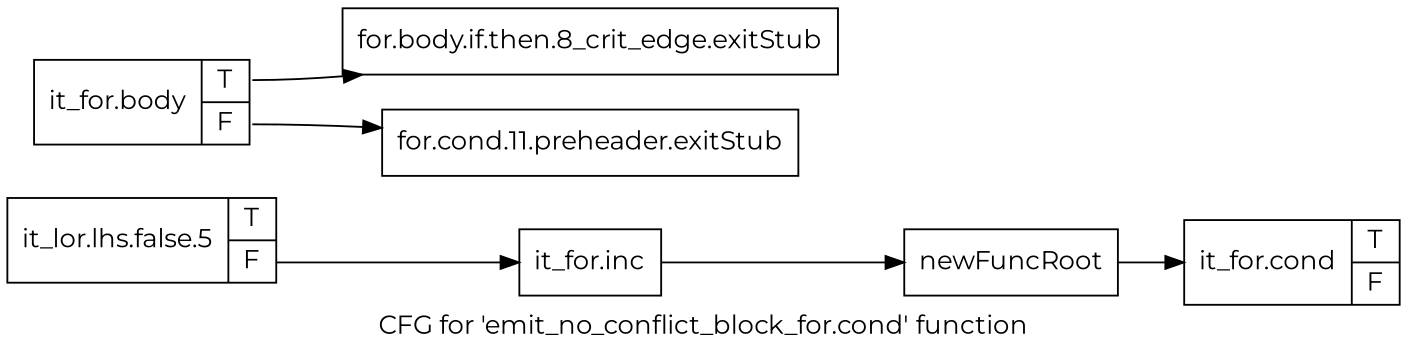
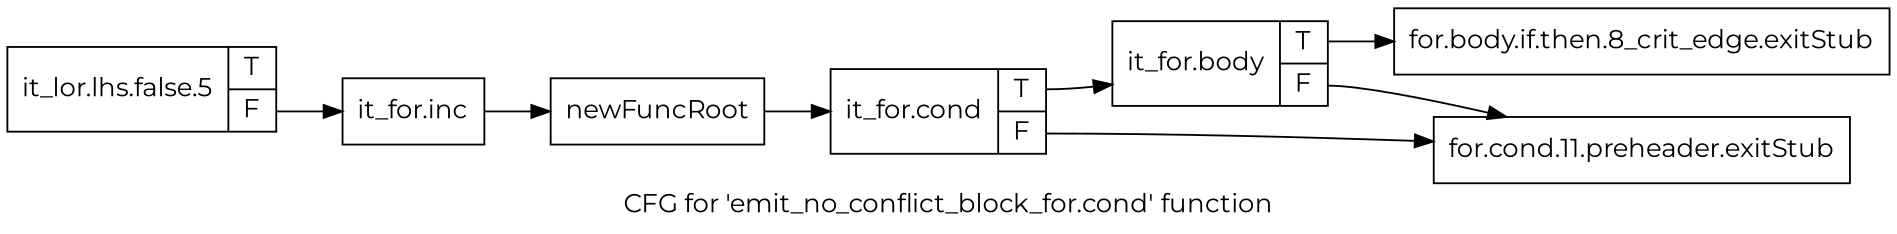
edge "it_for.cond" -> "it_for.body": added
edge "it_for.cond" -> "for.cond.11.preheader.exitStub": added
